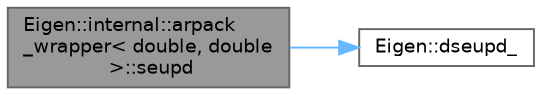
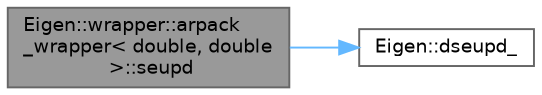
node "Eigen::internal::arpack _wrapper< double, double >::seupd": label "Eigen::internal::arpack _wrapper< double, double >::seupd" -> "Eigen::wrapper::arpack _wrapper< double, double >::seupd"
